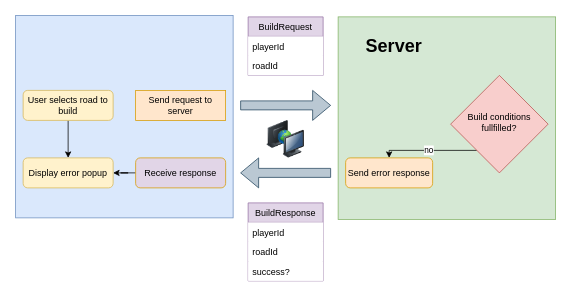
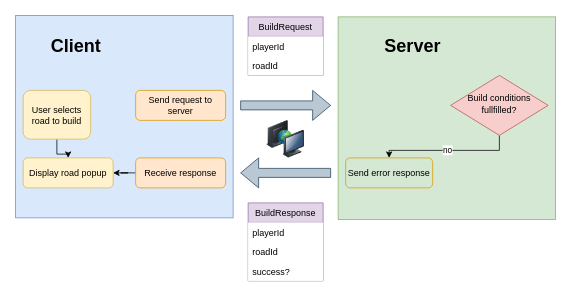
node "Client": added
node "Server": moved (393, 46) -> (412, 46)
node "User selects road to build": size 90x30 -> 68x49
node "Send request to server": shape rectangle -> rounded rectangle
node "Build conditions fullfilled?": size 98x98 -> 98x60
node "Display error popup": label "Display error popup" -> "Display road popup"
node "Receive response": fillcolor #e1d5e7 -> #ffe6cc
node "Send error response": fillcolor #ffe6cc -> #d5e8d4
